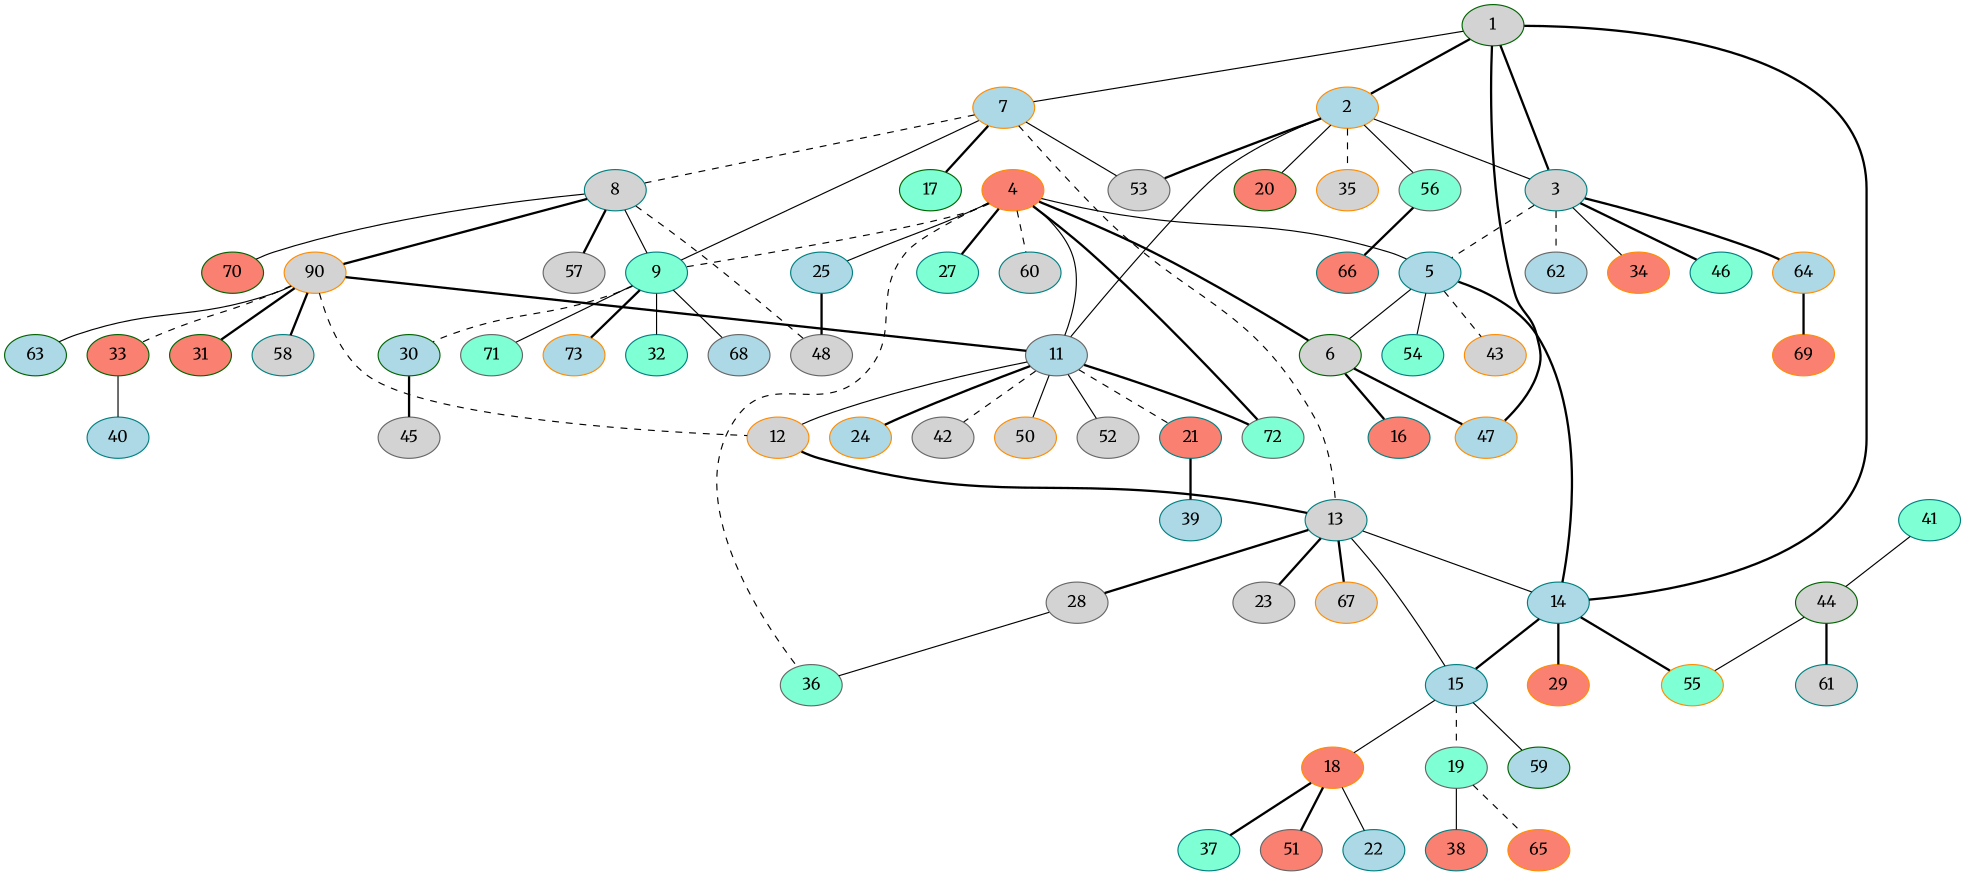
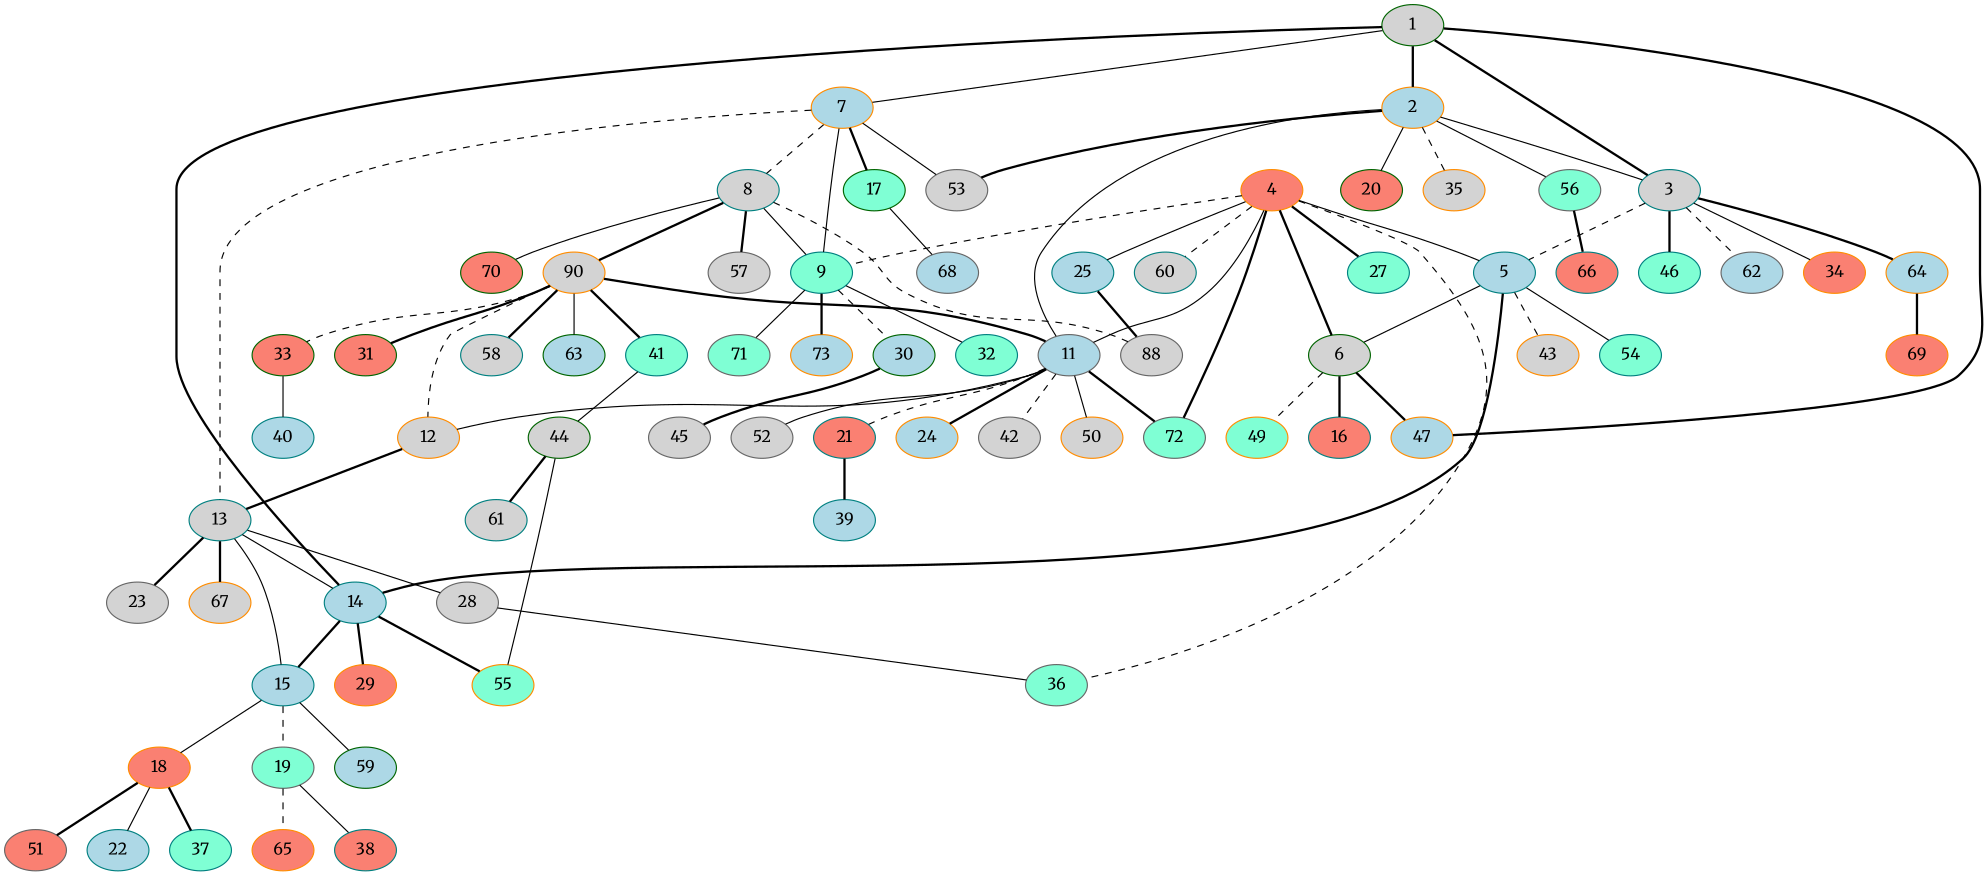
edge "9" -- "68": now "17" -- "68"
edge "90" -- "41": added
node "48": label "48" -> "88"
node "49": added
edge "13" -- "28": style bold -> solid
